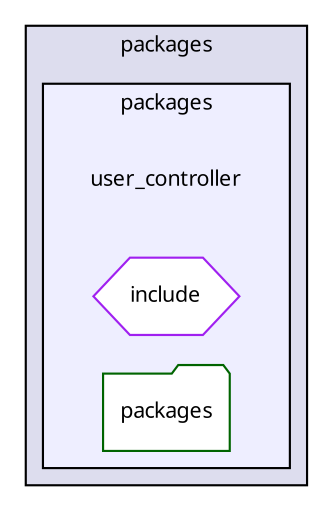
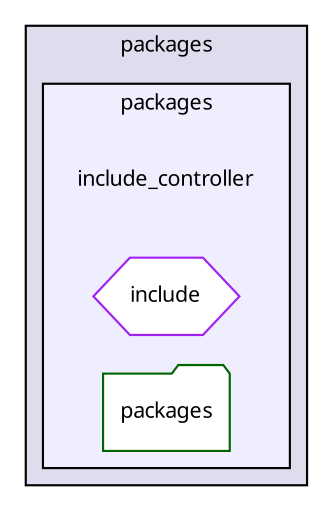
node "user_controller": label "user_controller" -> "include_controller"
